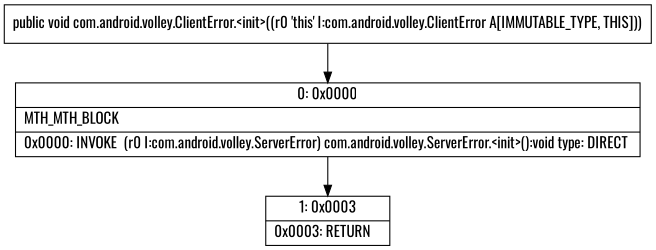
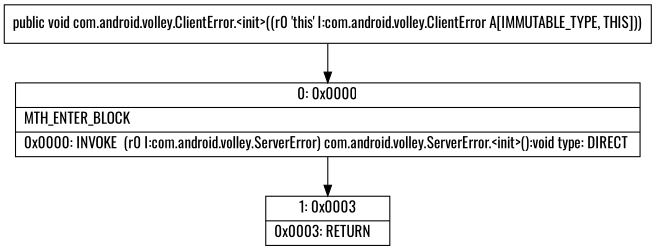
node "0: 0x0000": text "MTH_MTH_BLOCK" -> "MTH_ENTER_BLOCK"
